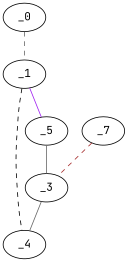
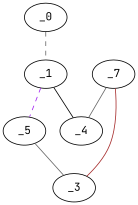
edge "_1" -- "_5": style solid -> dashed
edge "_1" -- "_4": style dashed -> solid
edge "_7" -- "_3": style dashed -> solid
edge "_3" -- "_4": now "_7" -- "_4"
